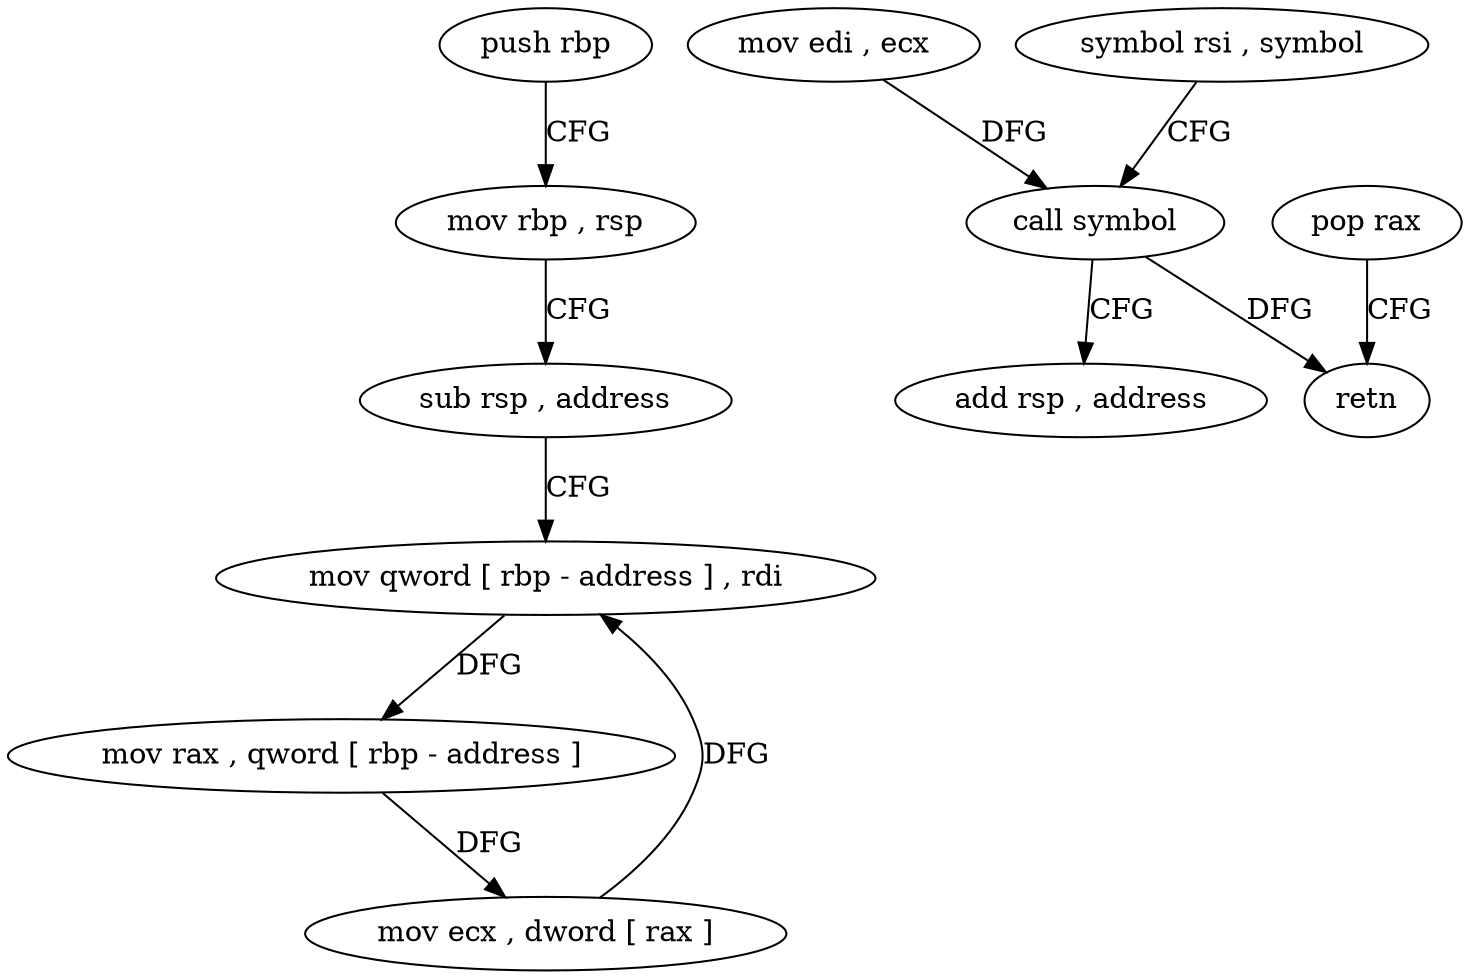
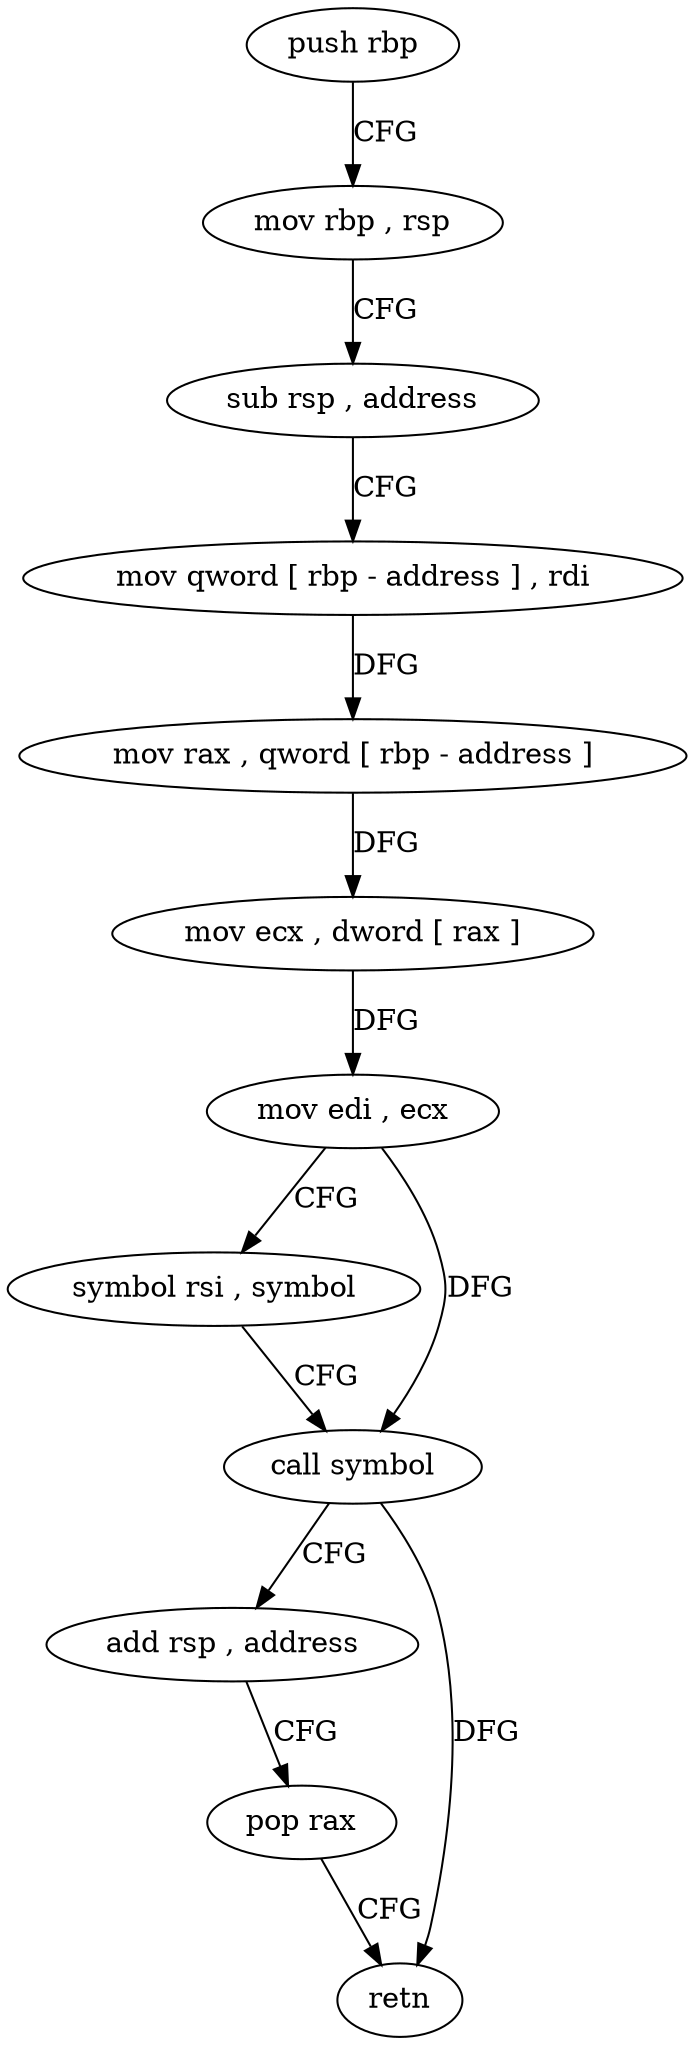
edge "mov ecx , dword [ rax ]" -> "mov qword [ rbp - address ] , rdi": now "mov ecx , dword [ rax ]" -> "mov edi , ecx"
edge "mov edi , ecx" -> "symbol rsi , symbol": added, label "CFG"
edge "add rsp , address" -> "pop rax": added, label "CFG"
